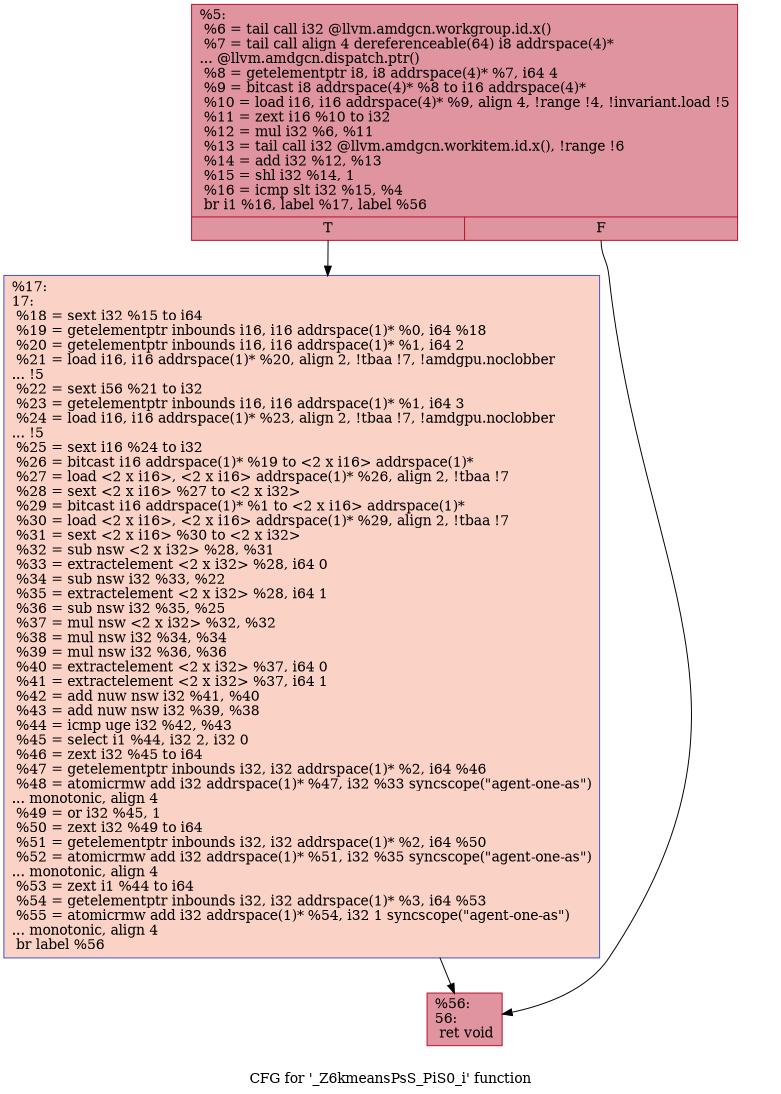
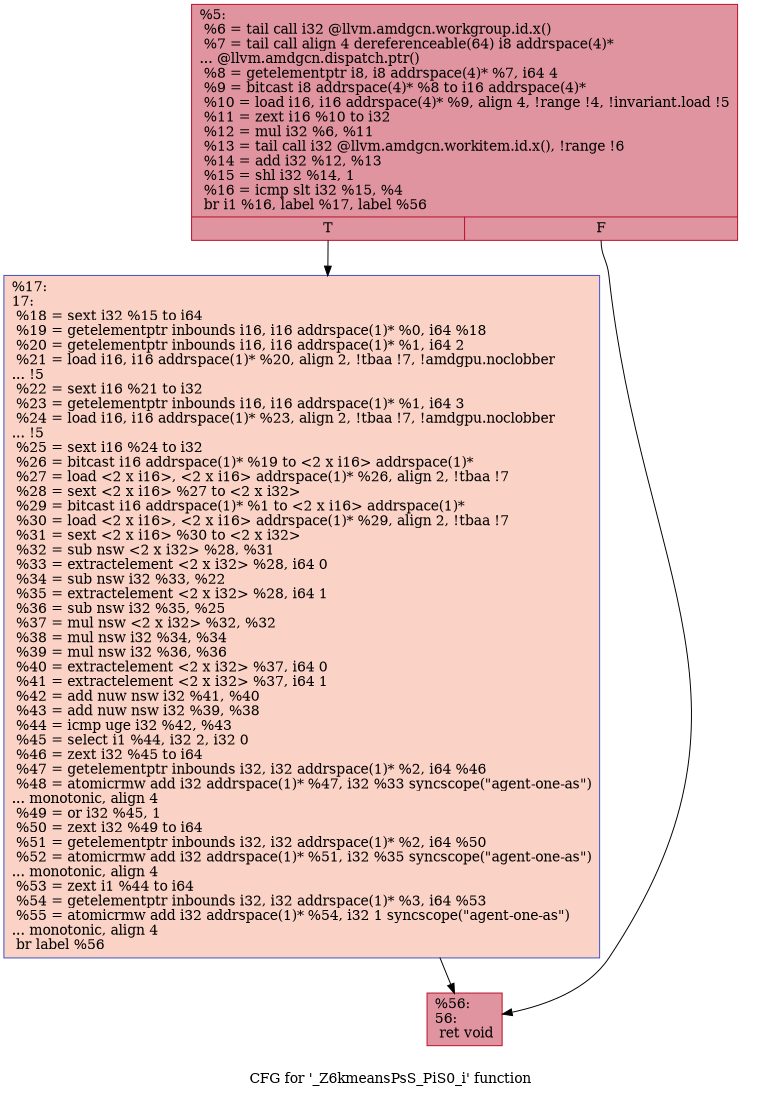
node "%17:": text "%22 = sext i56 %21 to i32" -> "%22 = sext i16 %21 to i32"
